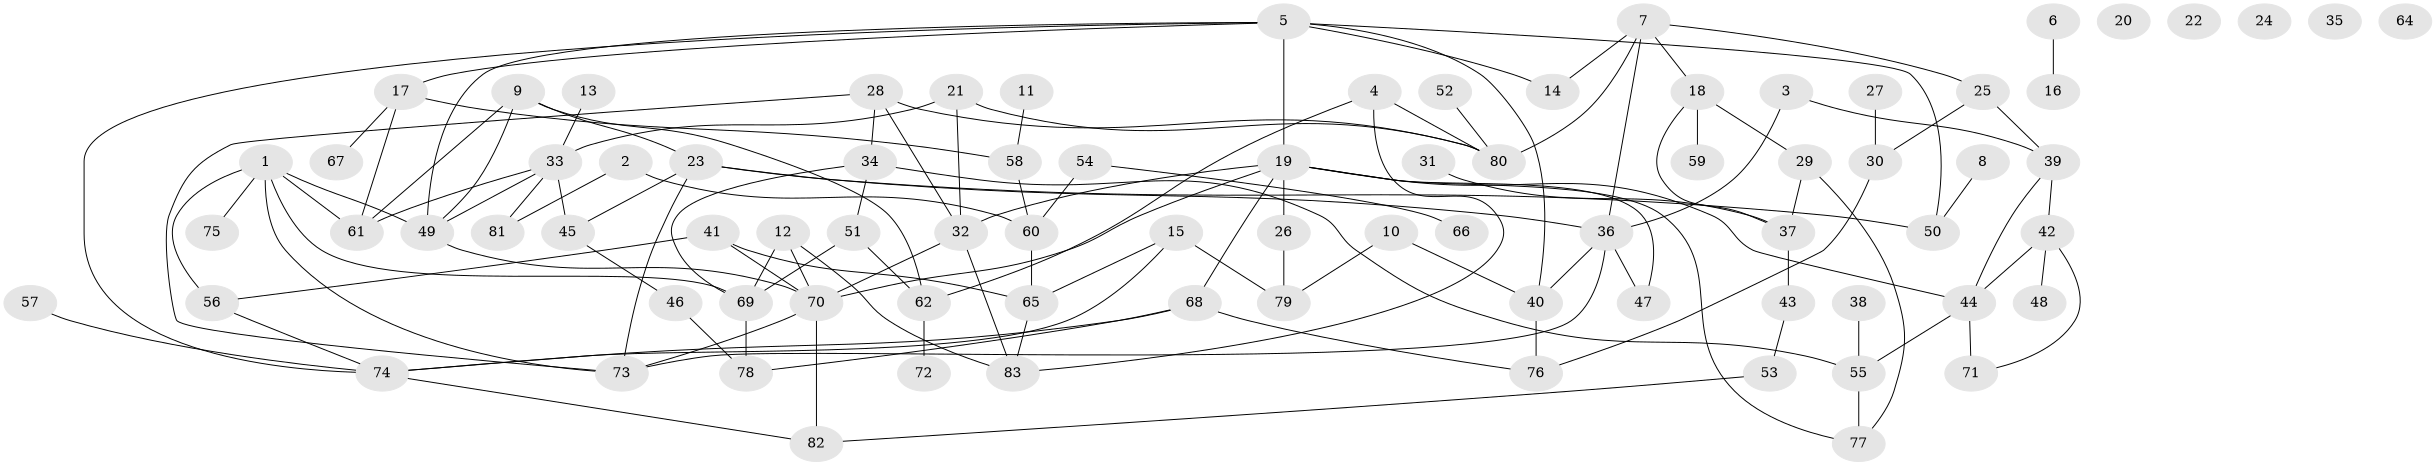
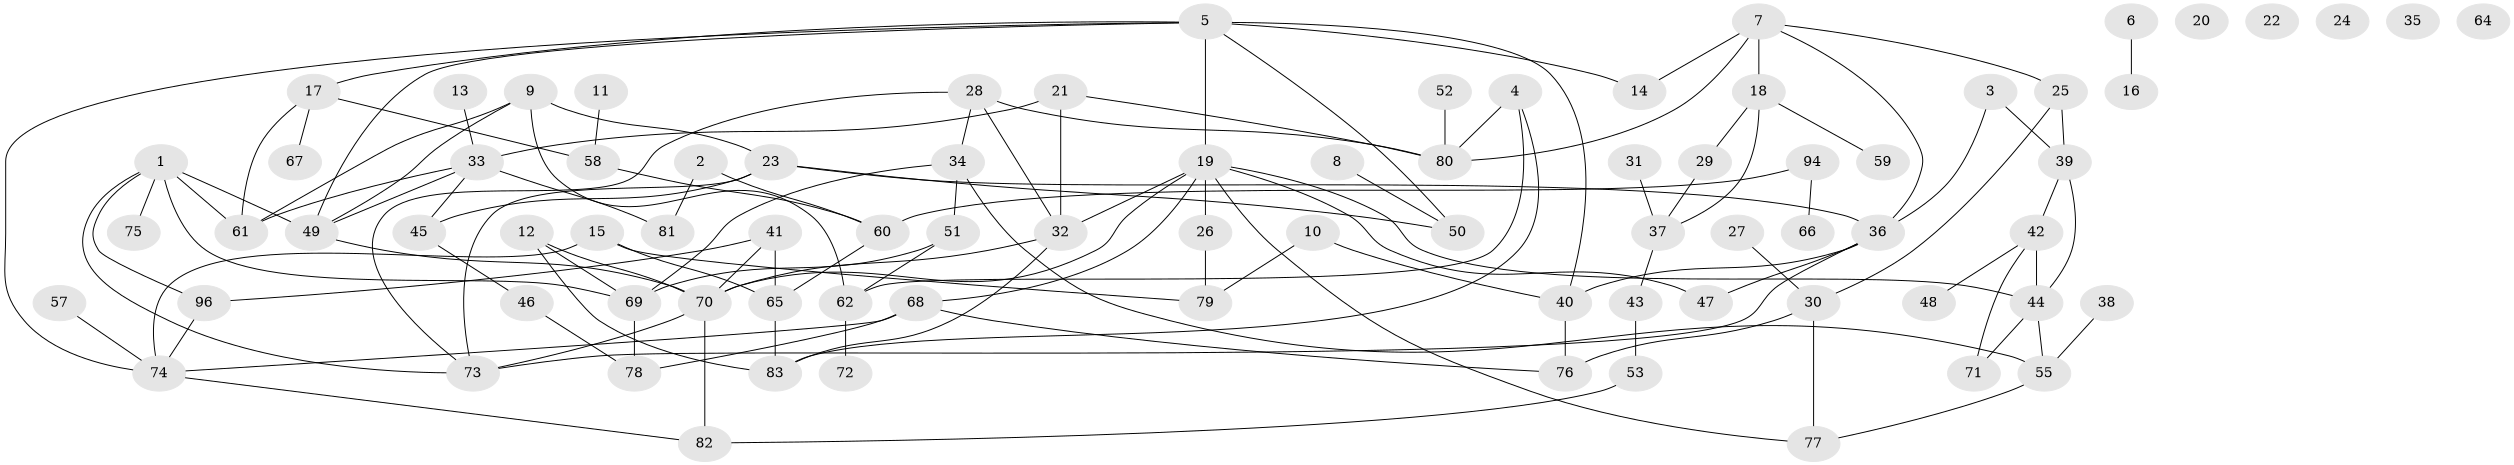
node "54": label "54" -> "94"
edge "29" -- "77": now "30" -- "77"
node "56": label "56" -> "96"
